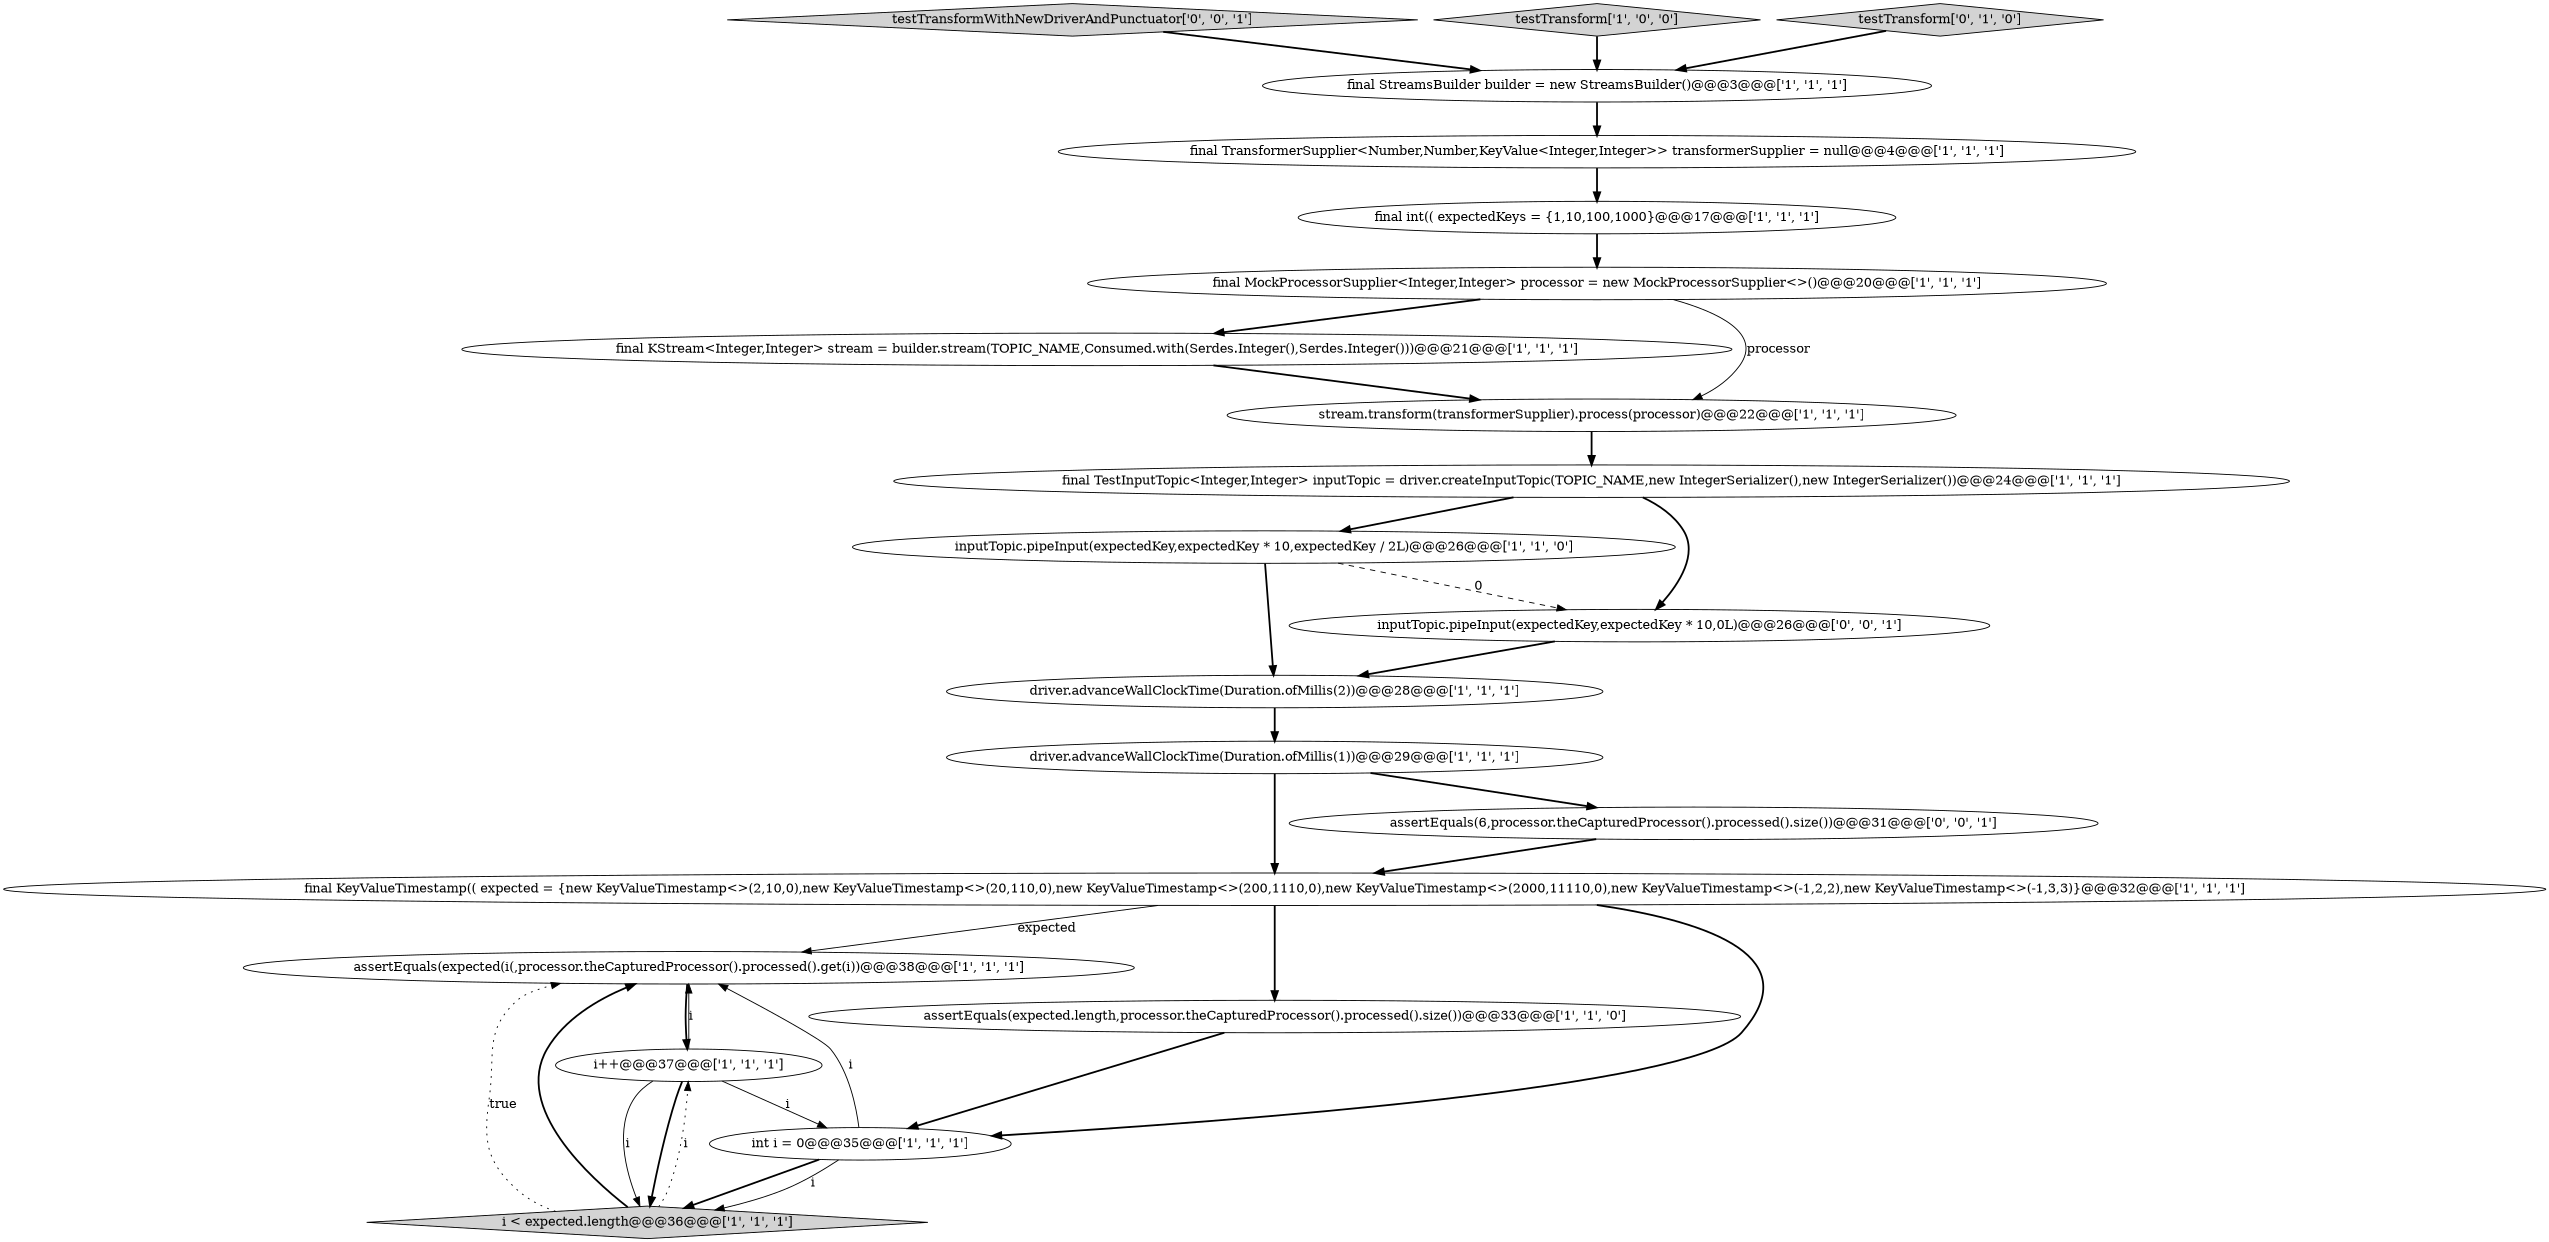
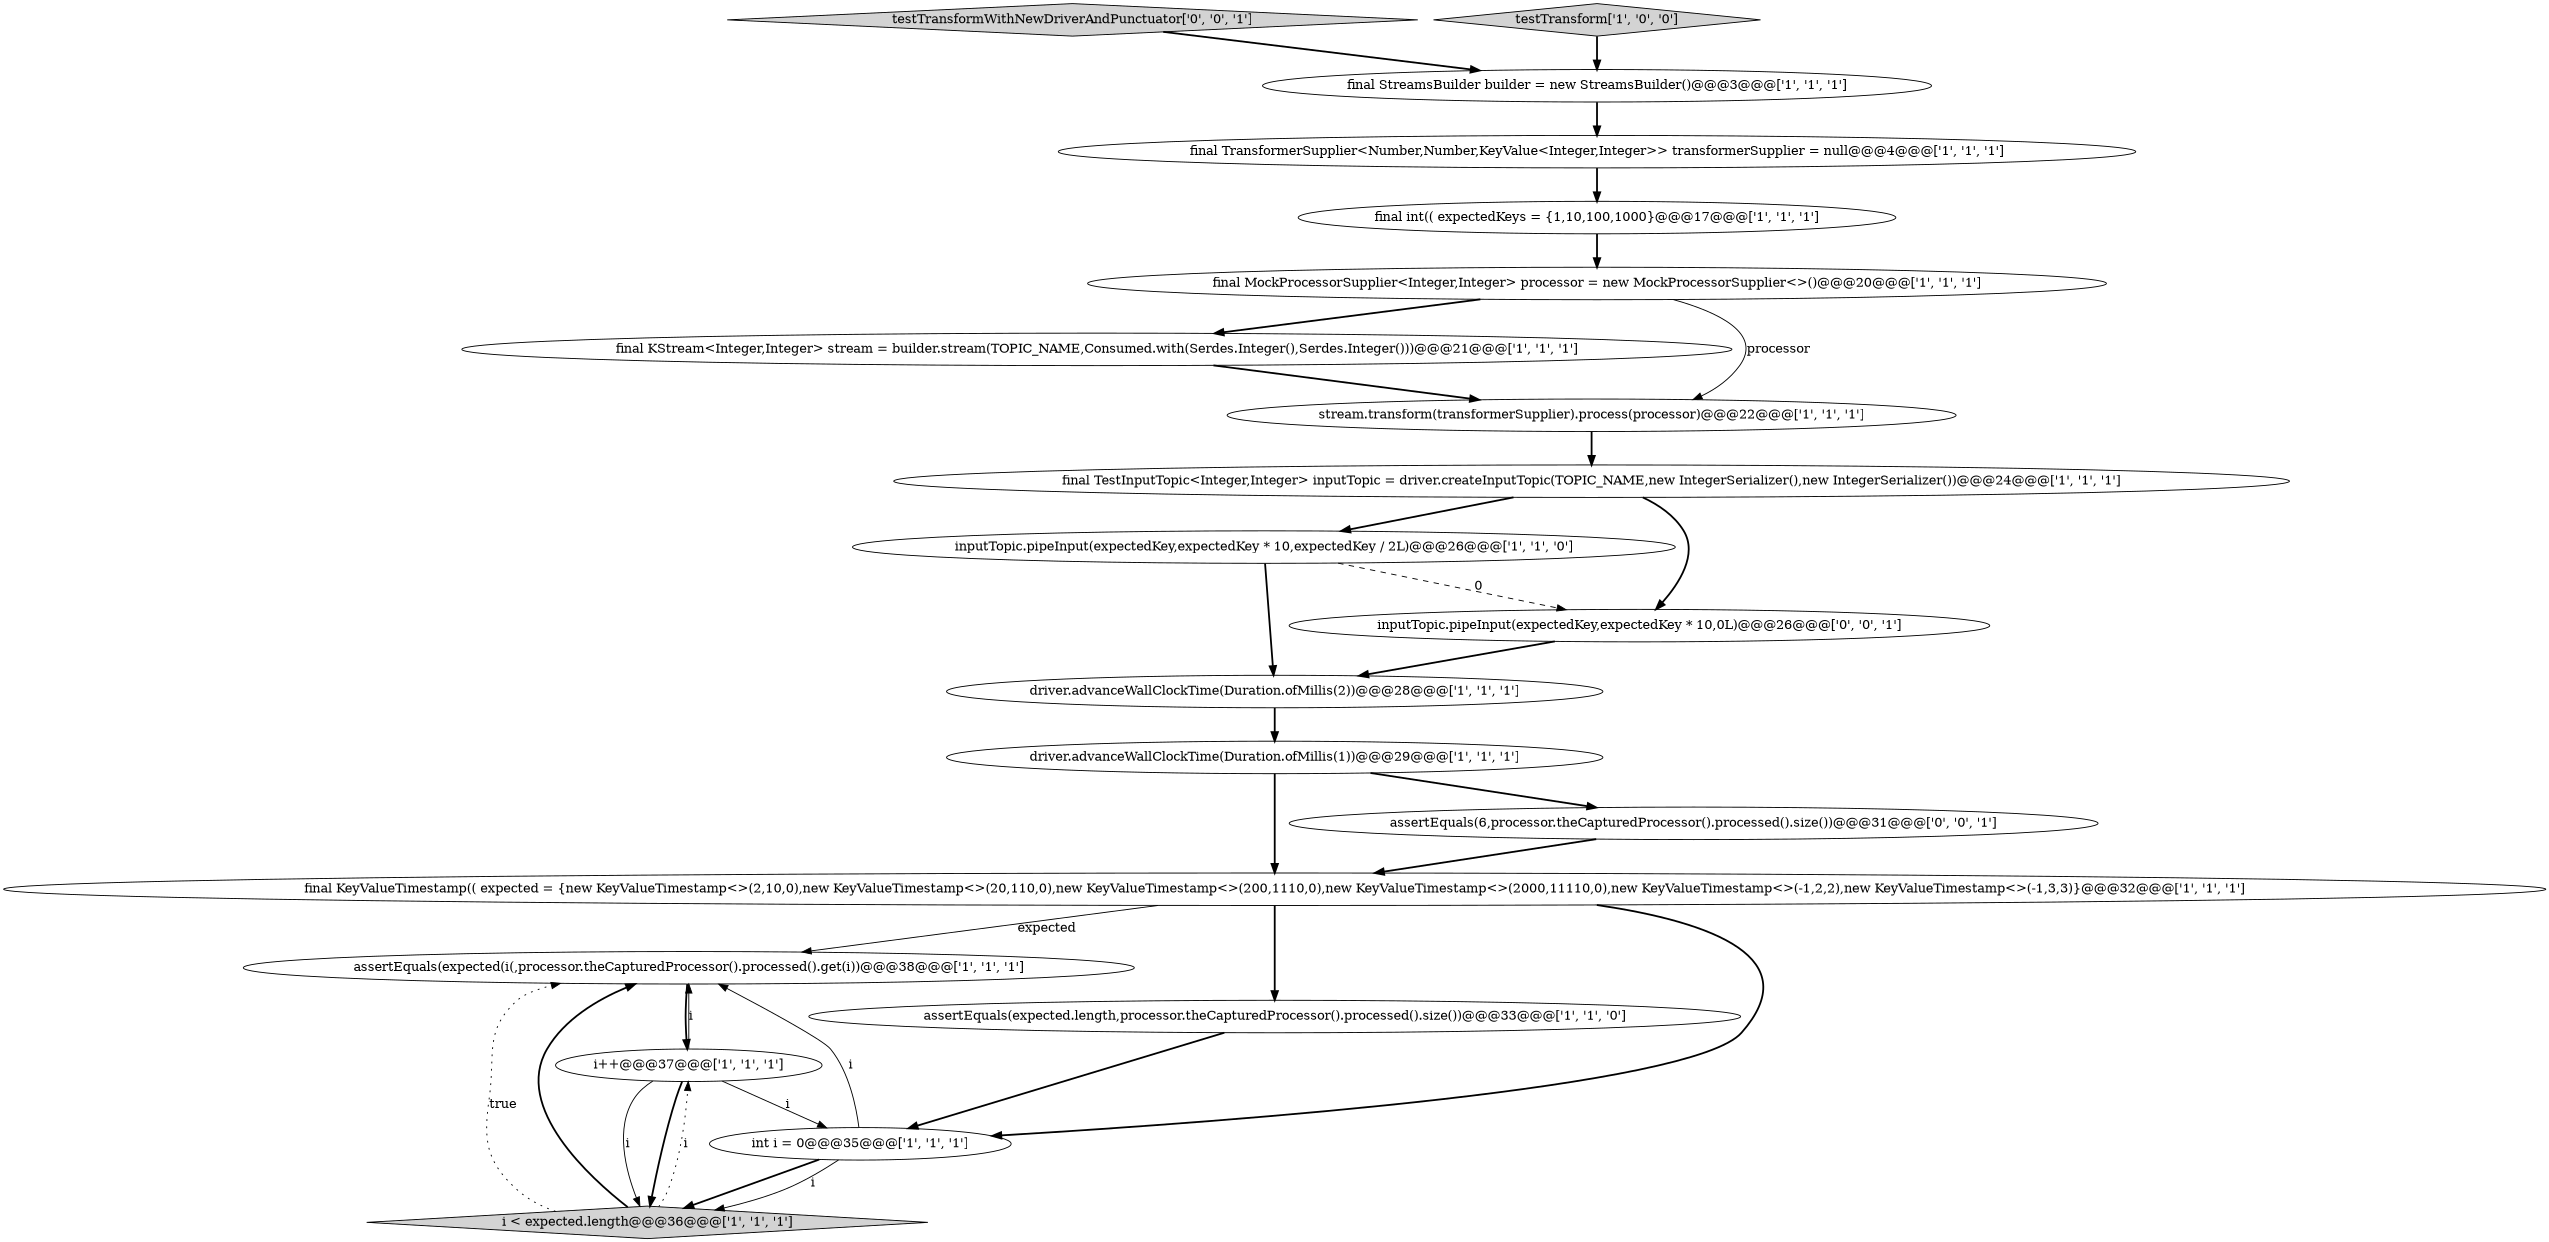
node "testTransform['0', '1', '0']": removed
